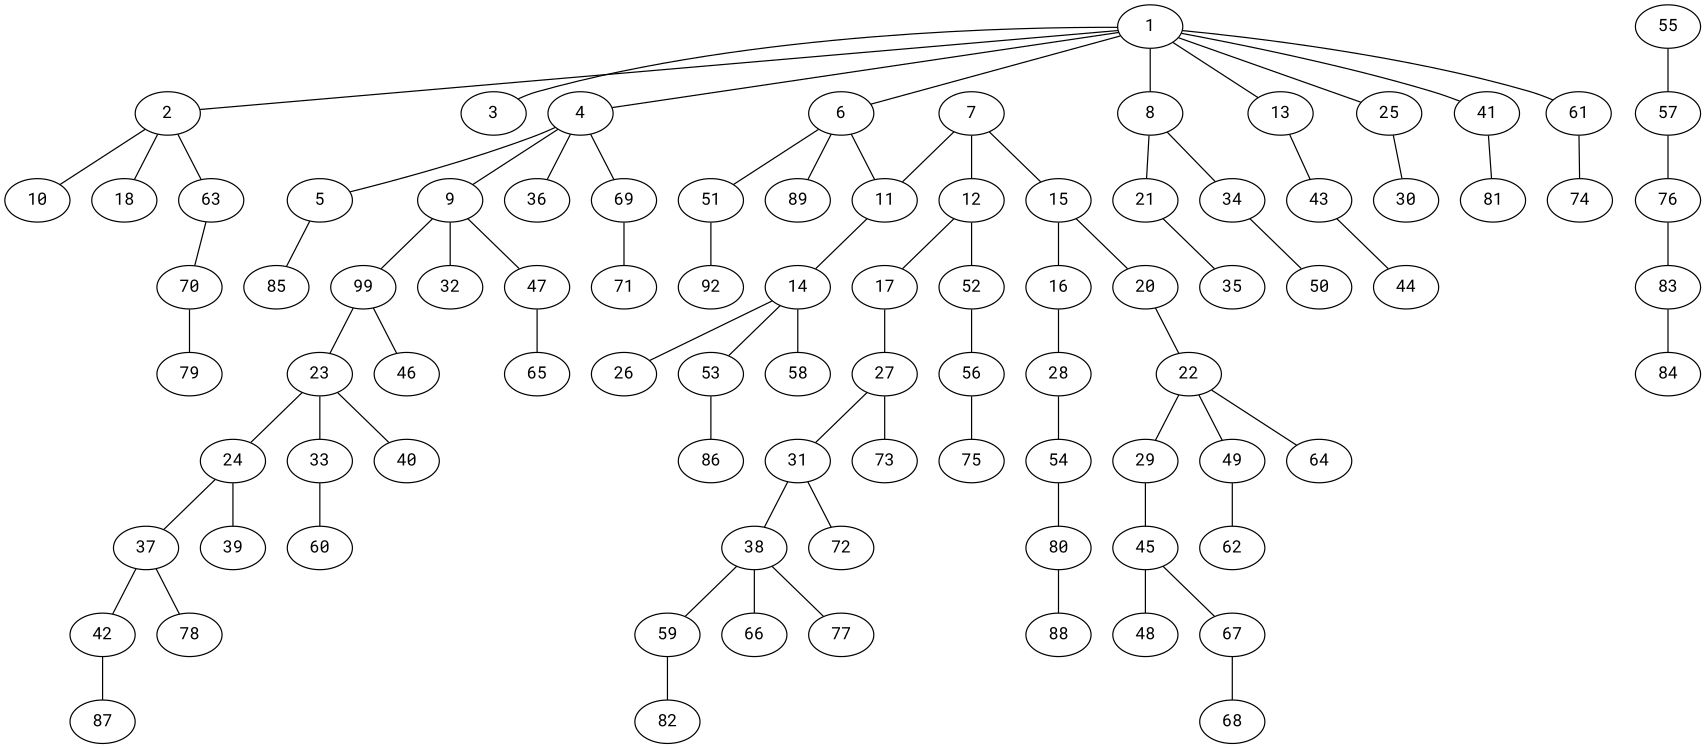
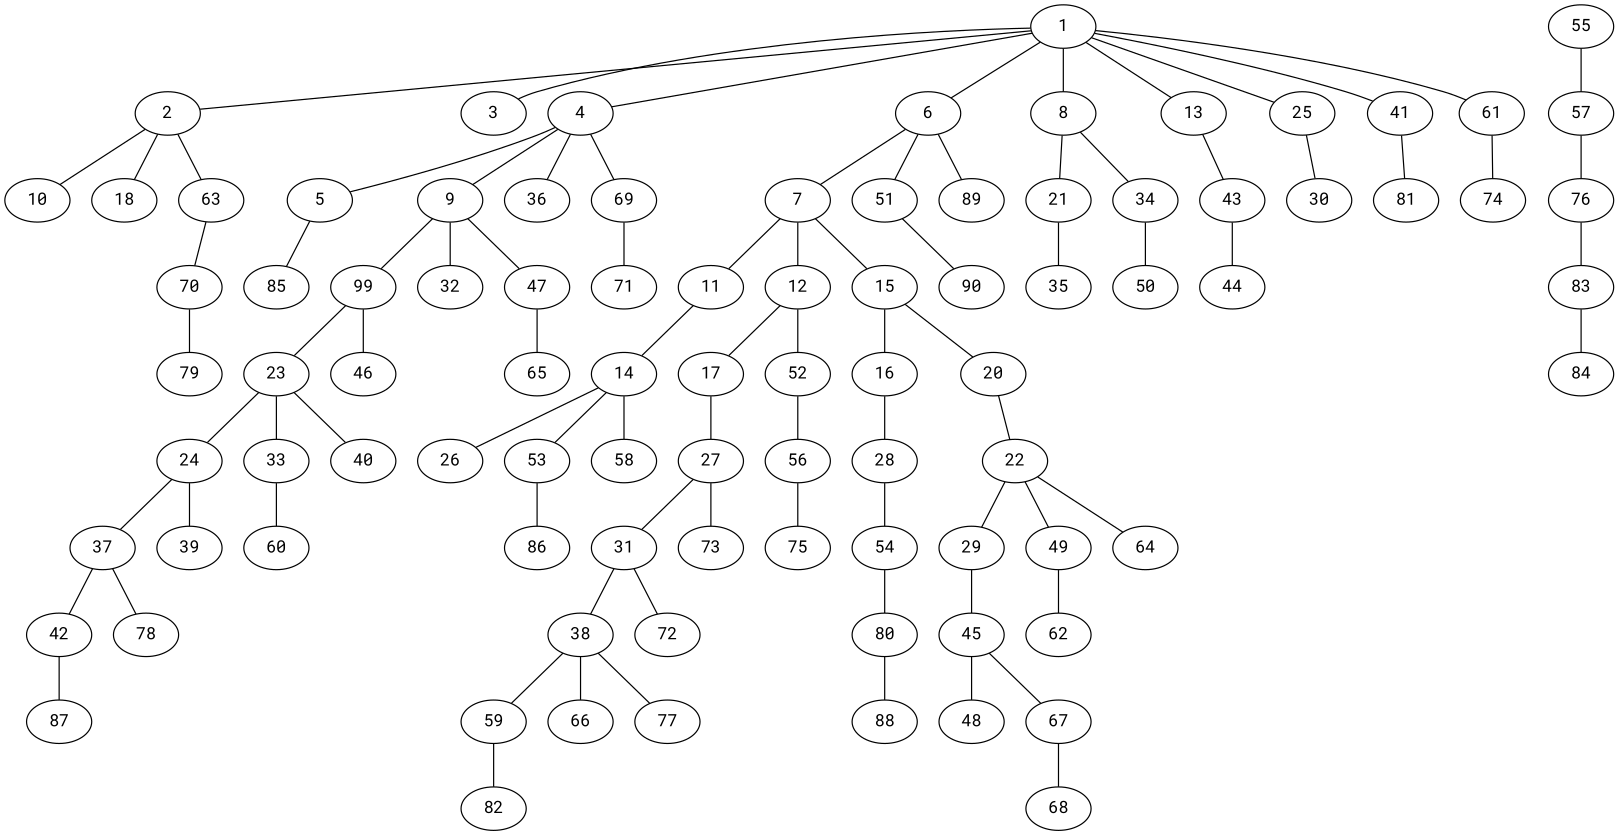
edge "6" -- "11": now "6" -- "7"
node "92": label "92" -> "90"
